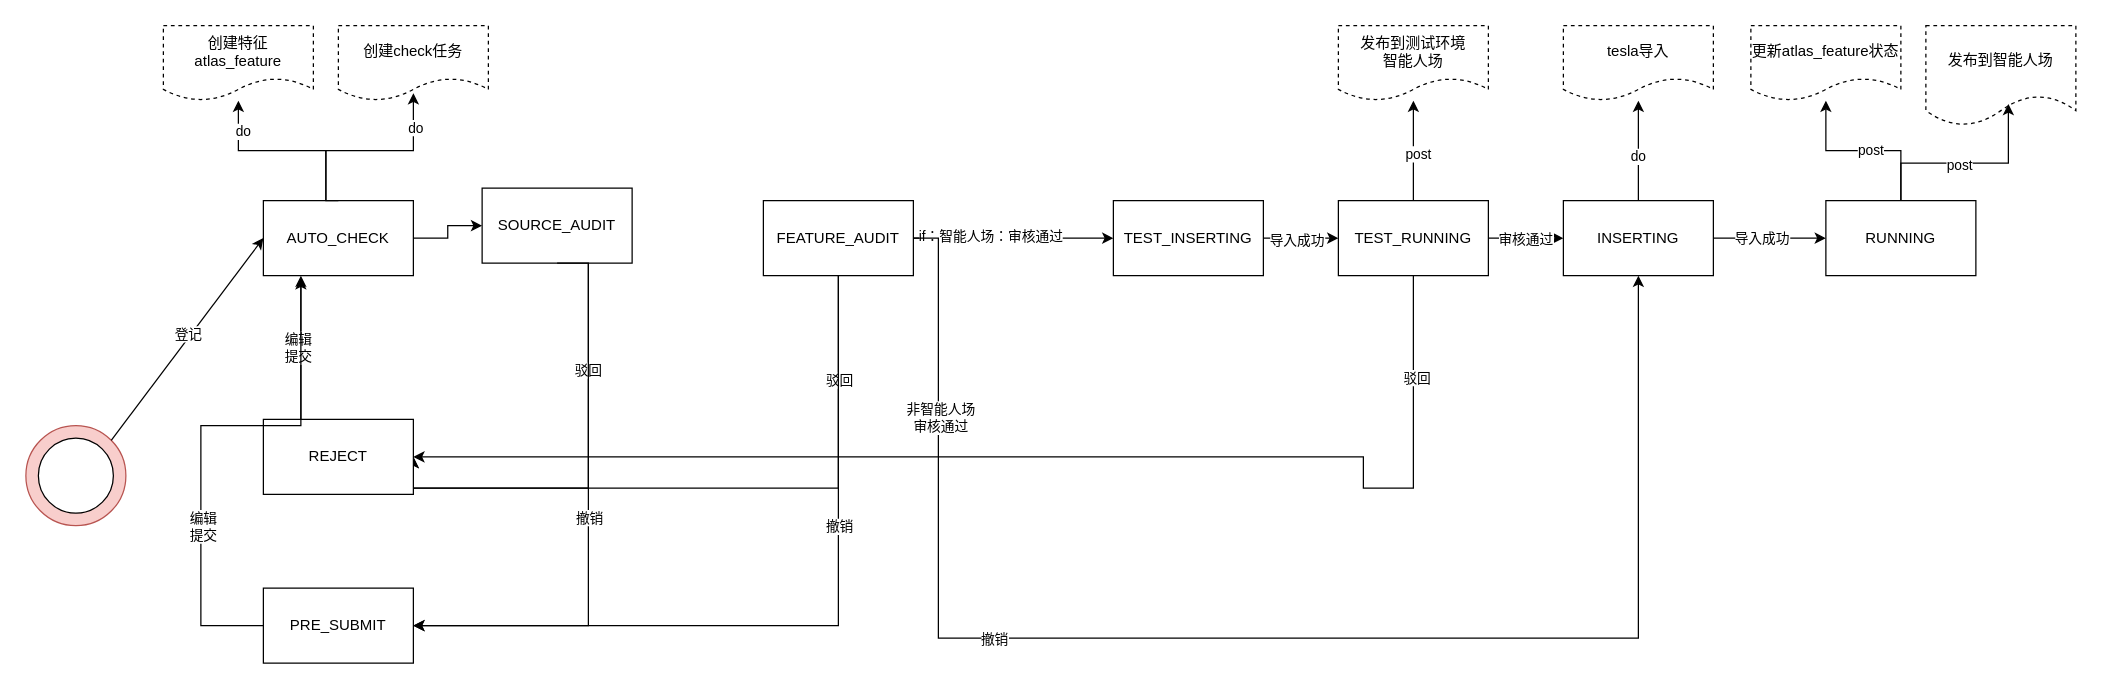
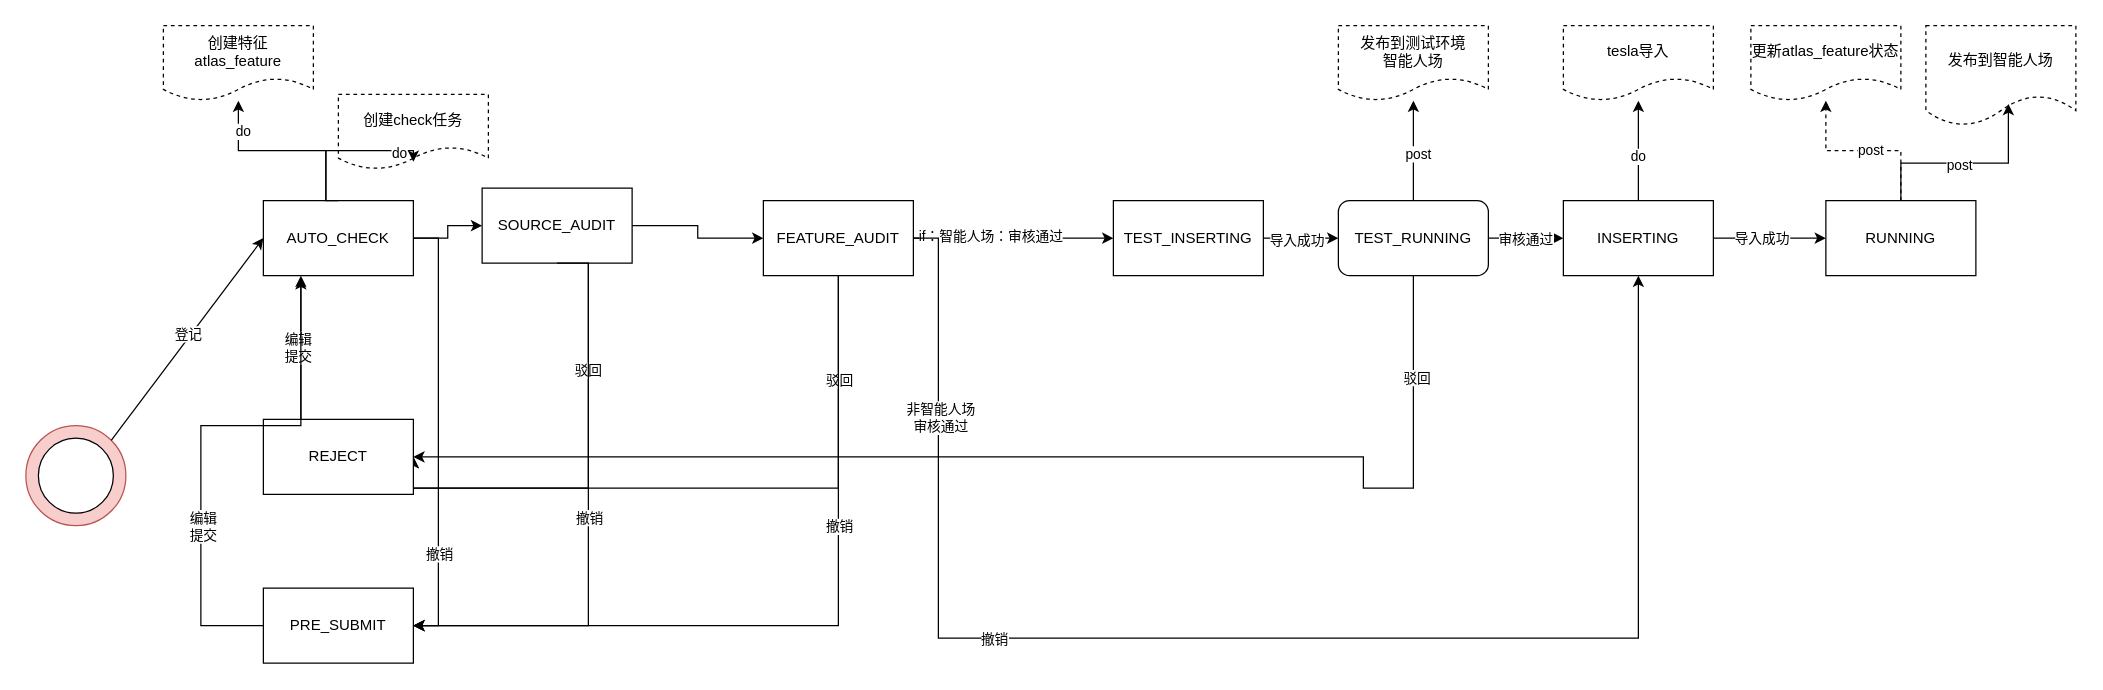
node "创建check任务": moved (413, 63) -> (413, 132)
edge "RUNNING" -> "更新atlas_feature状态": style solid -> dashed
edge "SOURCE_AUDIT" -> "FEATURE_AUDIT": added
node "TEST_RUNNING": shape rectangle -> rounded rectangle
edge "AUTO_CHECK" -> "PRE_SUBMIT": added, label "撤销"
